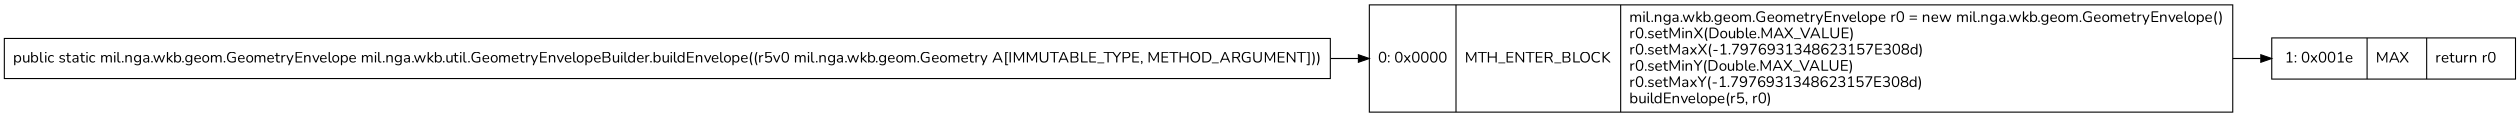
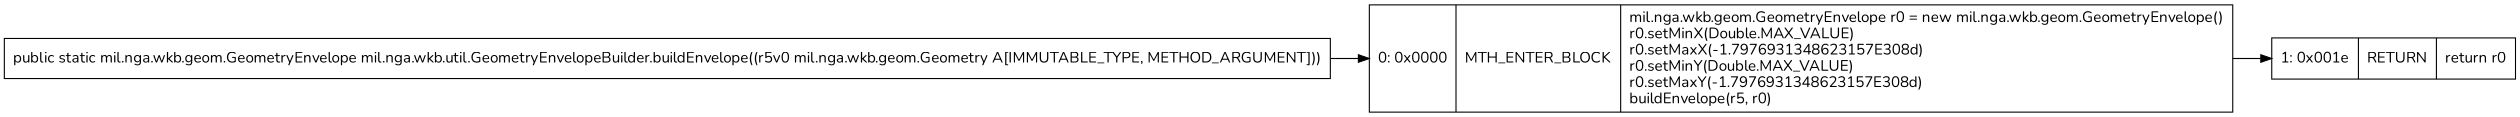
node "1: 0x001e": text "MAX" -> "RETURN"
